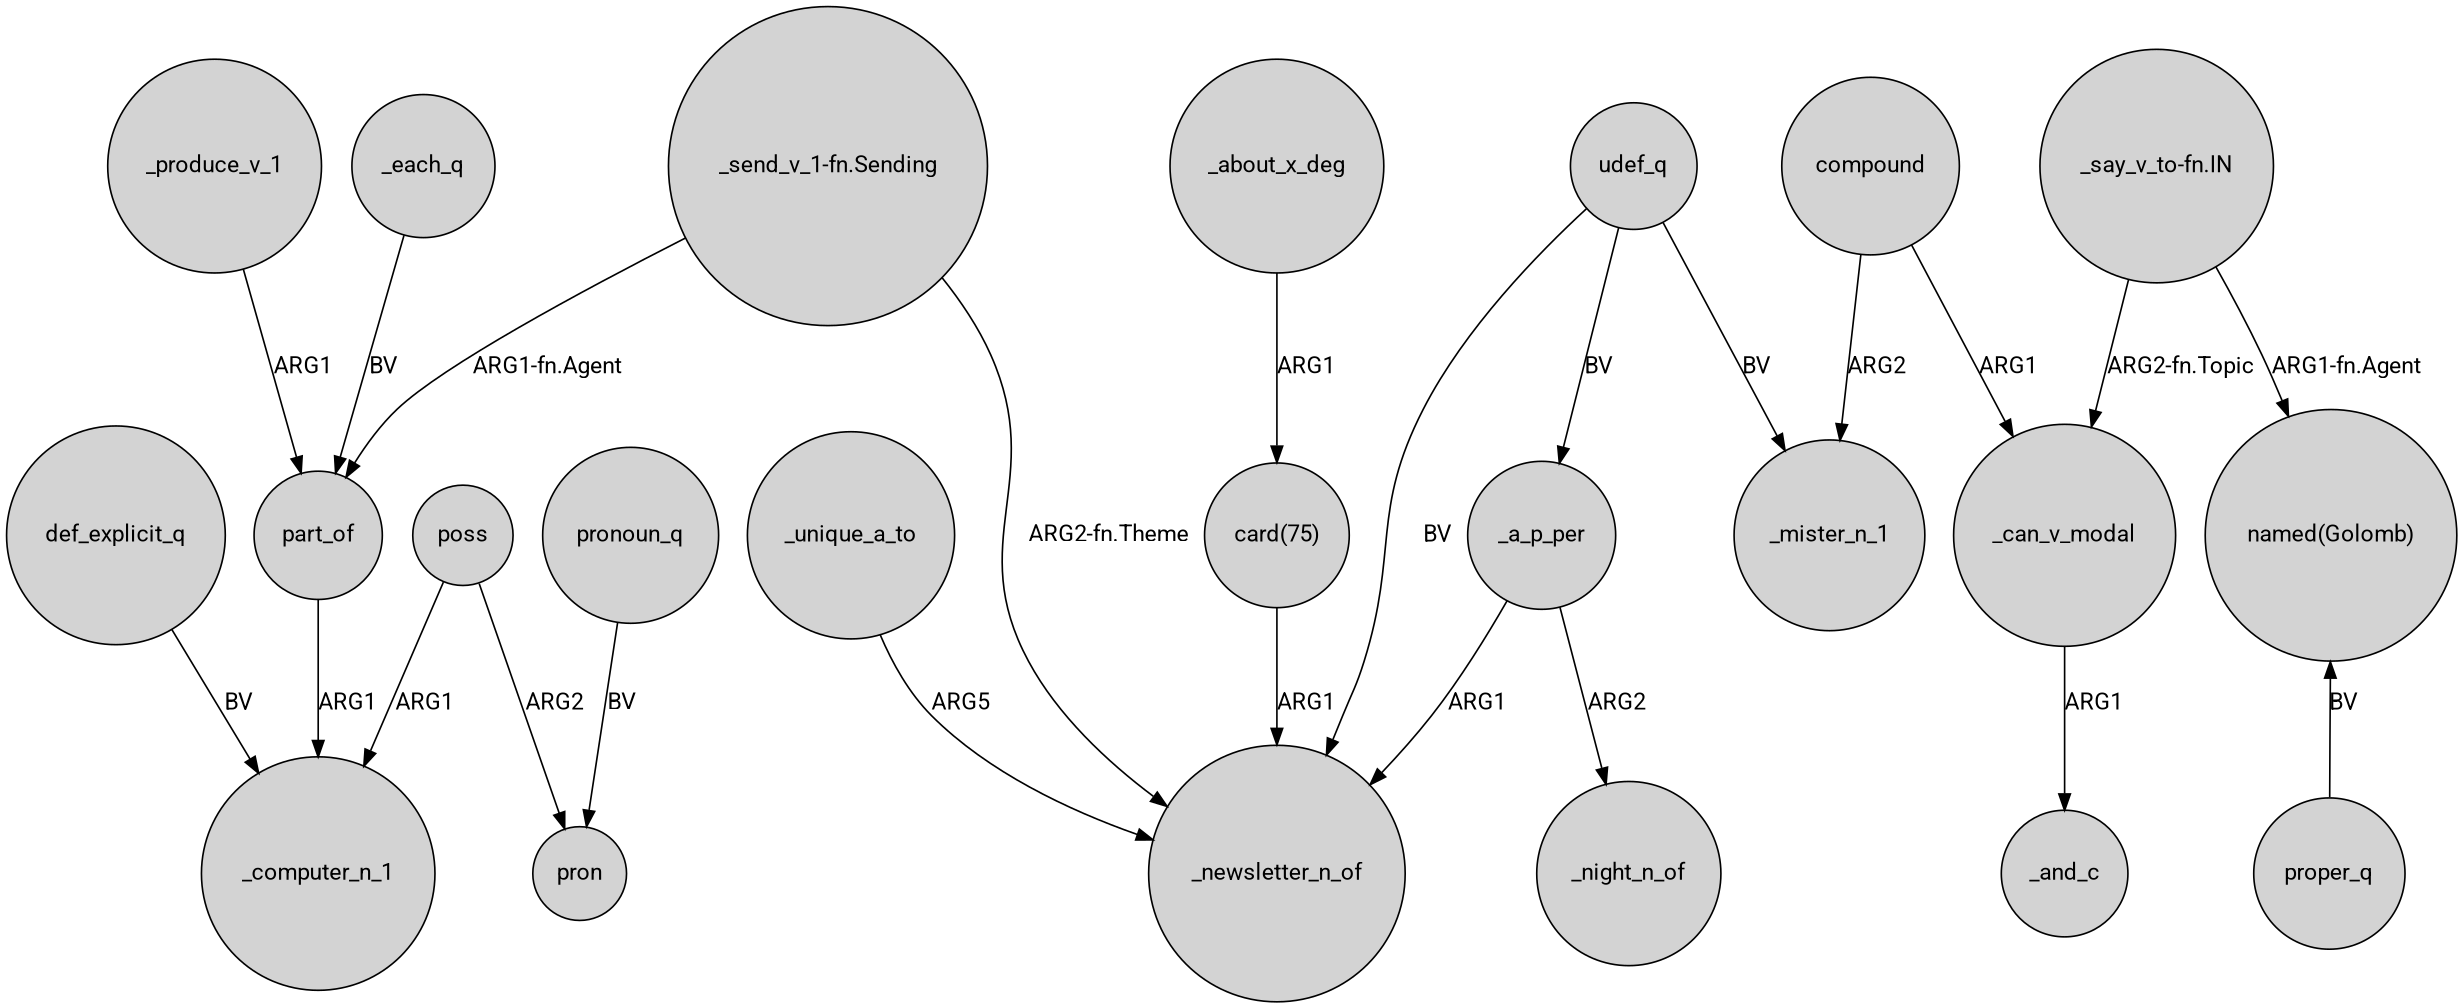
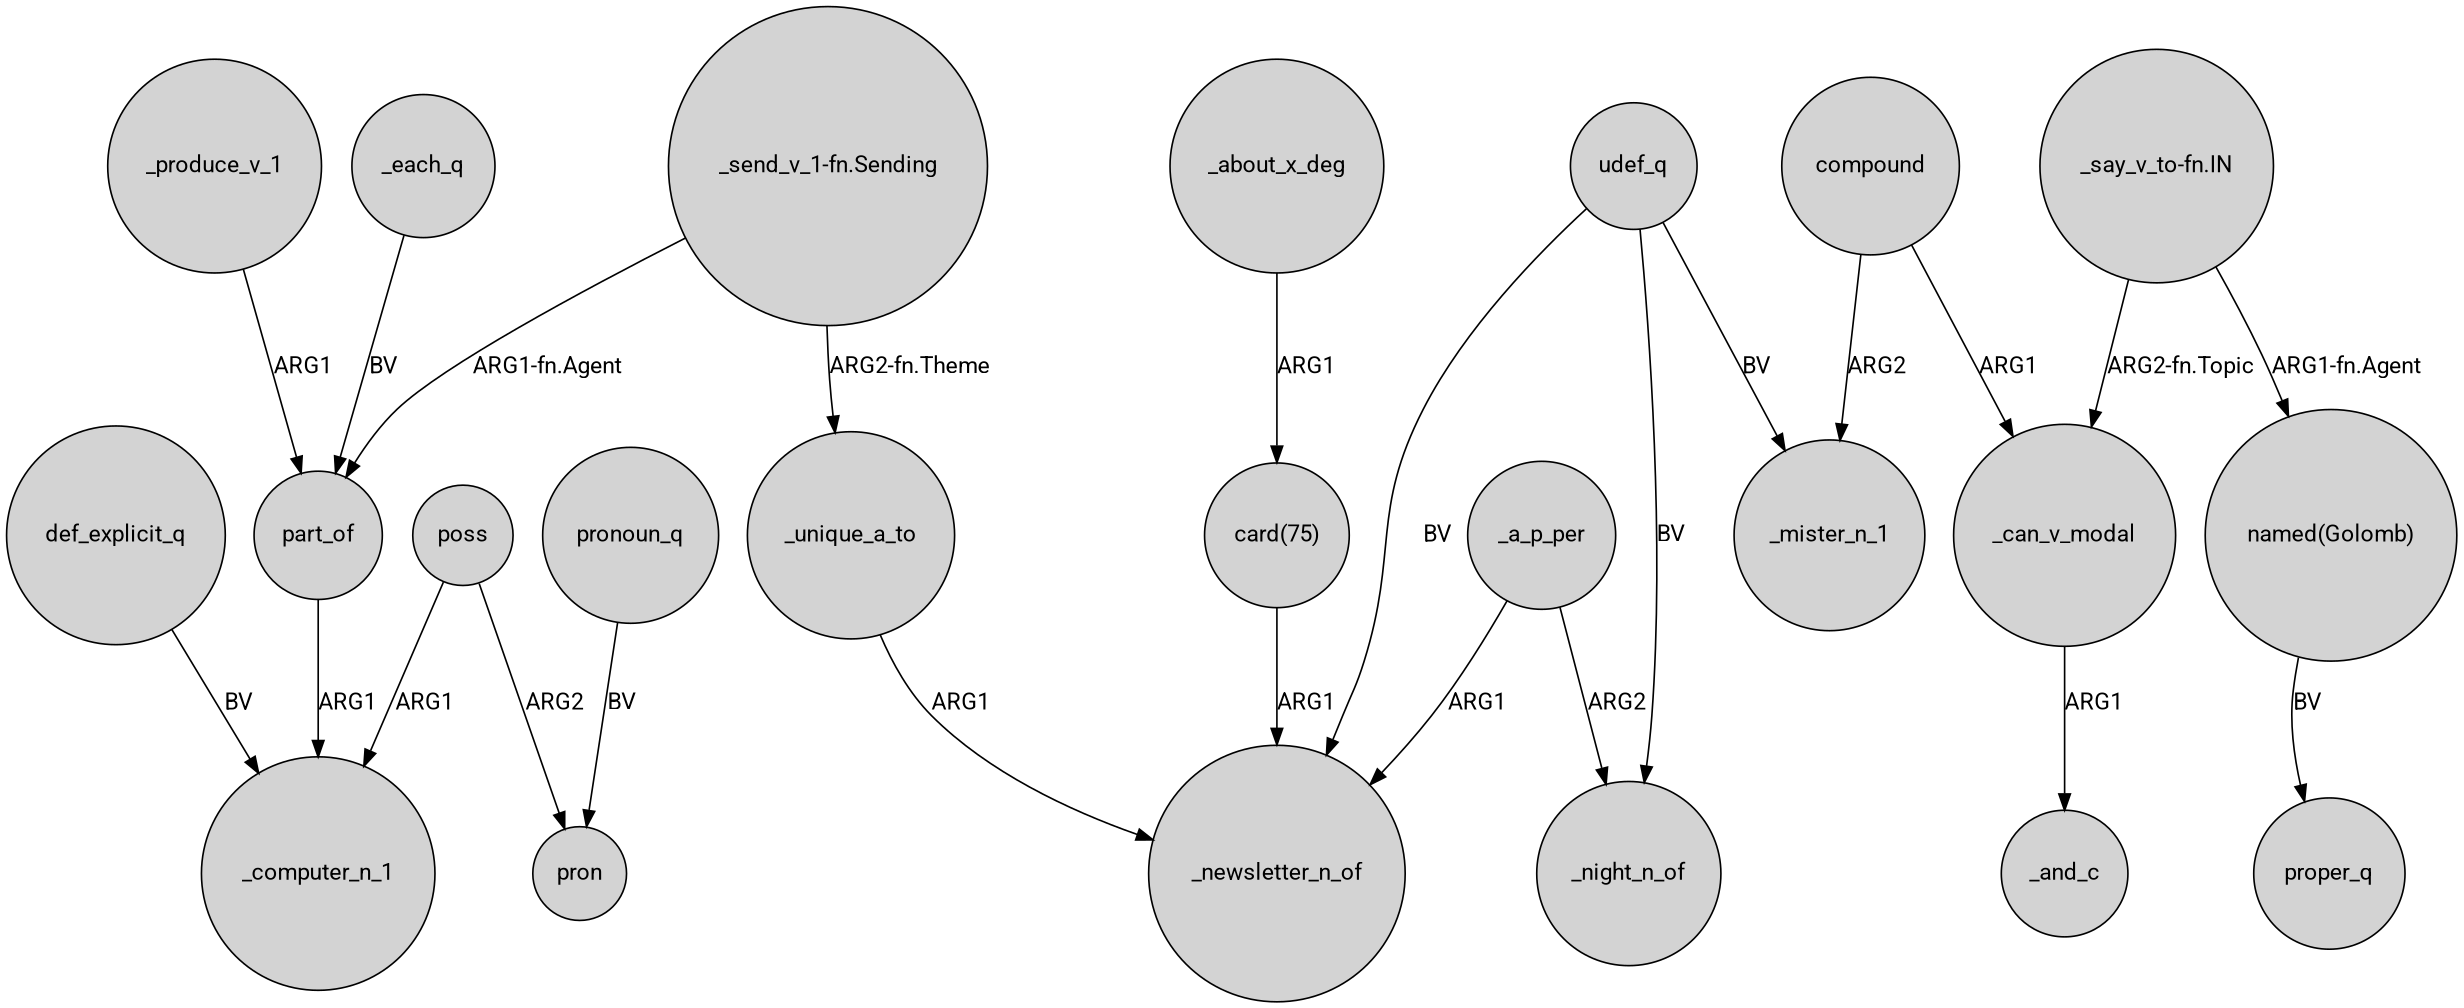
edge "udef_q" -> "_a_p_per": now "udef_q" -> "_night_n_of"
edge "_send_v_1-fn.Sending" -> "_newsletter_n_of": now "_send_v_1-fn.Sending" -> "_unique_a_to"
edge "_unique_a_to" -> "_newsletter_n_of": label "ARG5" -> "ARG1"
edge "proper_q" -> "named(Golomb)": reversed
